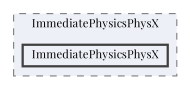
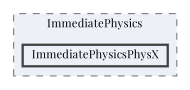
cluster "ImmediatePhysicsPhysX": label "ImmediatePhysicsPhysX" -> "ImmediatePhysics"
